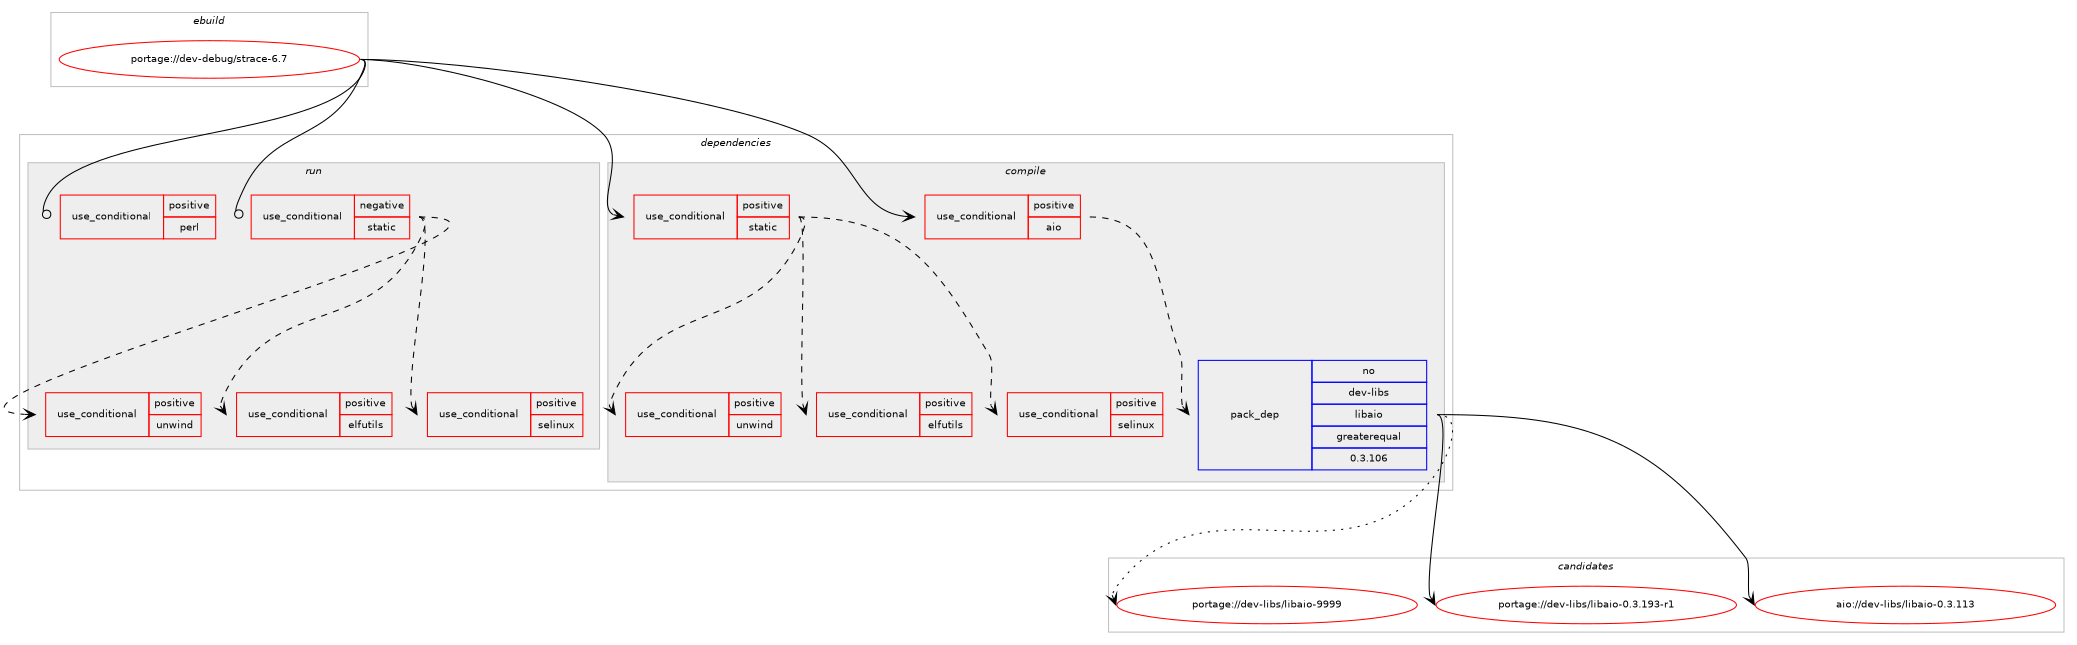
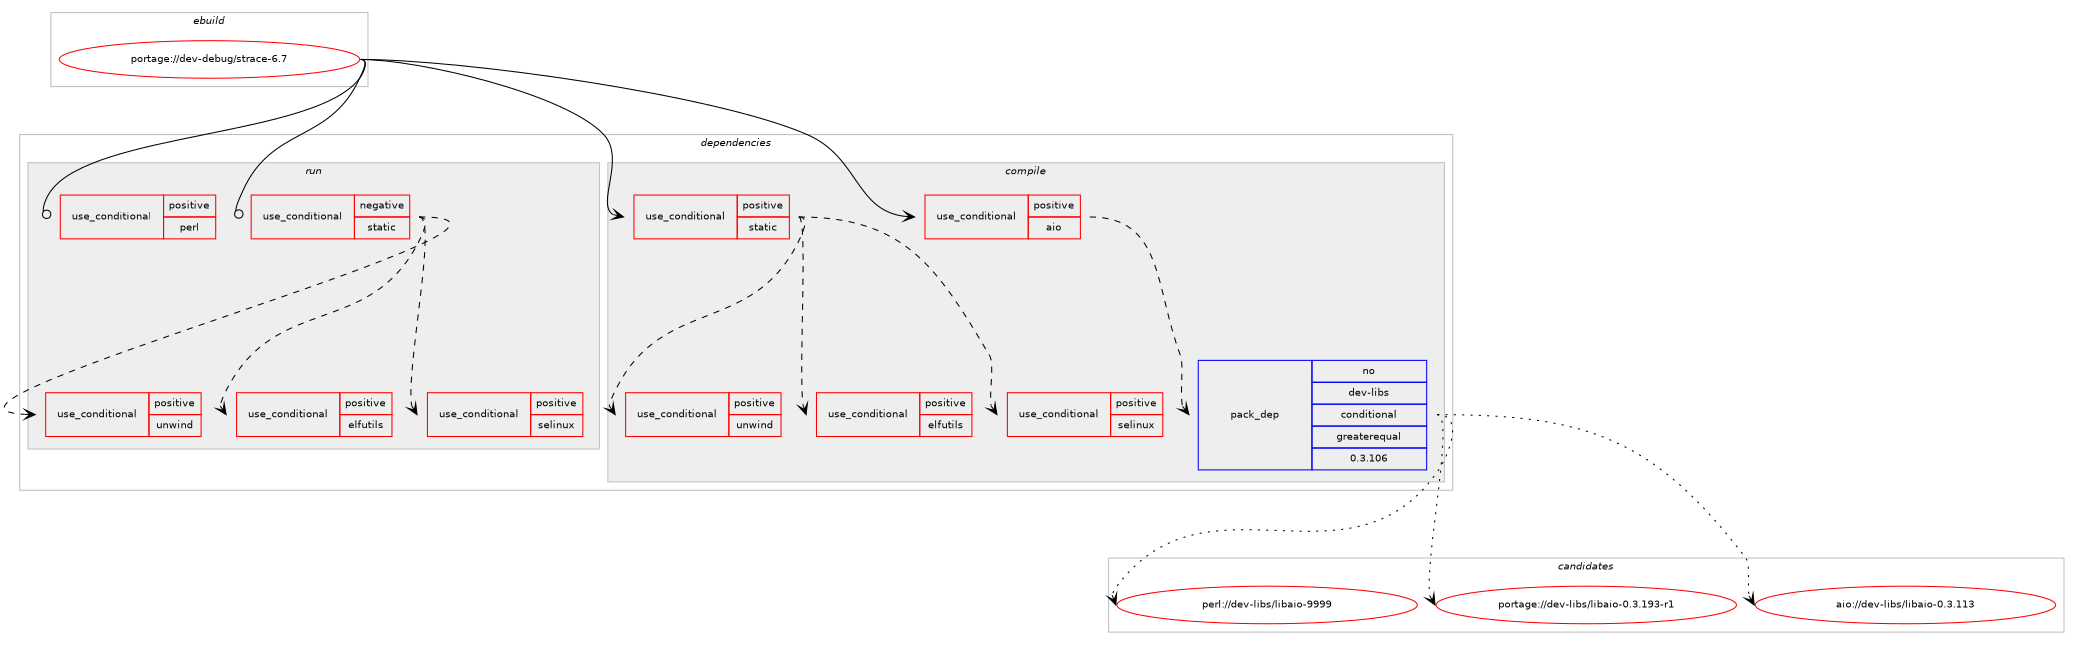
node "pack_dep": text "libaio" -> "conditional"
edge "pack_dep" -> "aio://dev-libs/libaio-0.3.113": style solid -> dotted
edge "pack_dep" -> "portage://dev-libs/libaio-0.3.193-r1": style solid -> dotted
node "portage://dev-libs/libaio-9999": label "portage://dev-libs/libaio-9999" -> "perl://dev-libs/libaio-9999"
